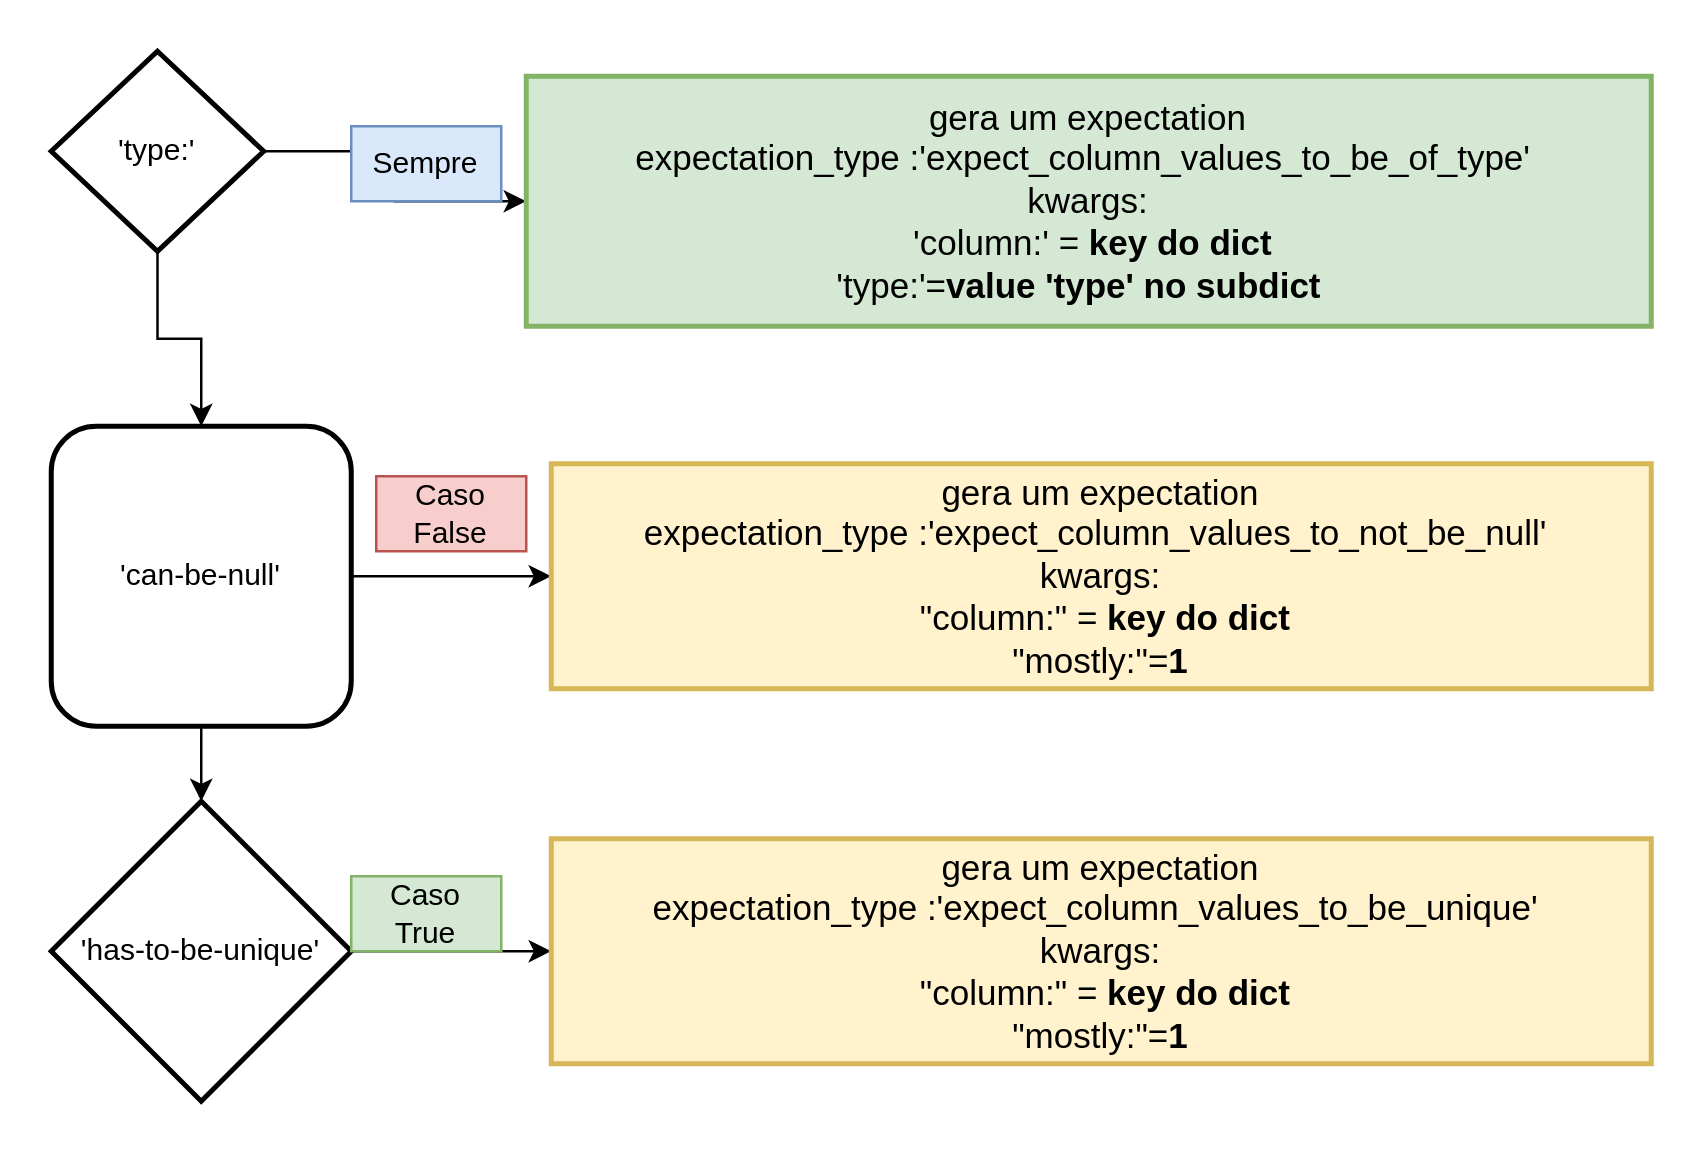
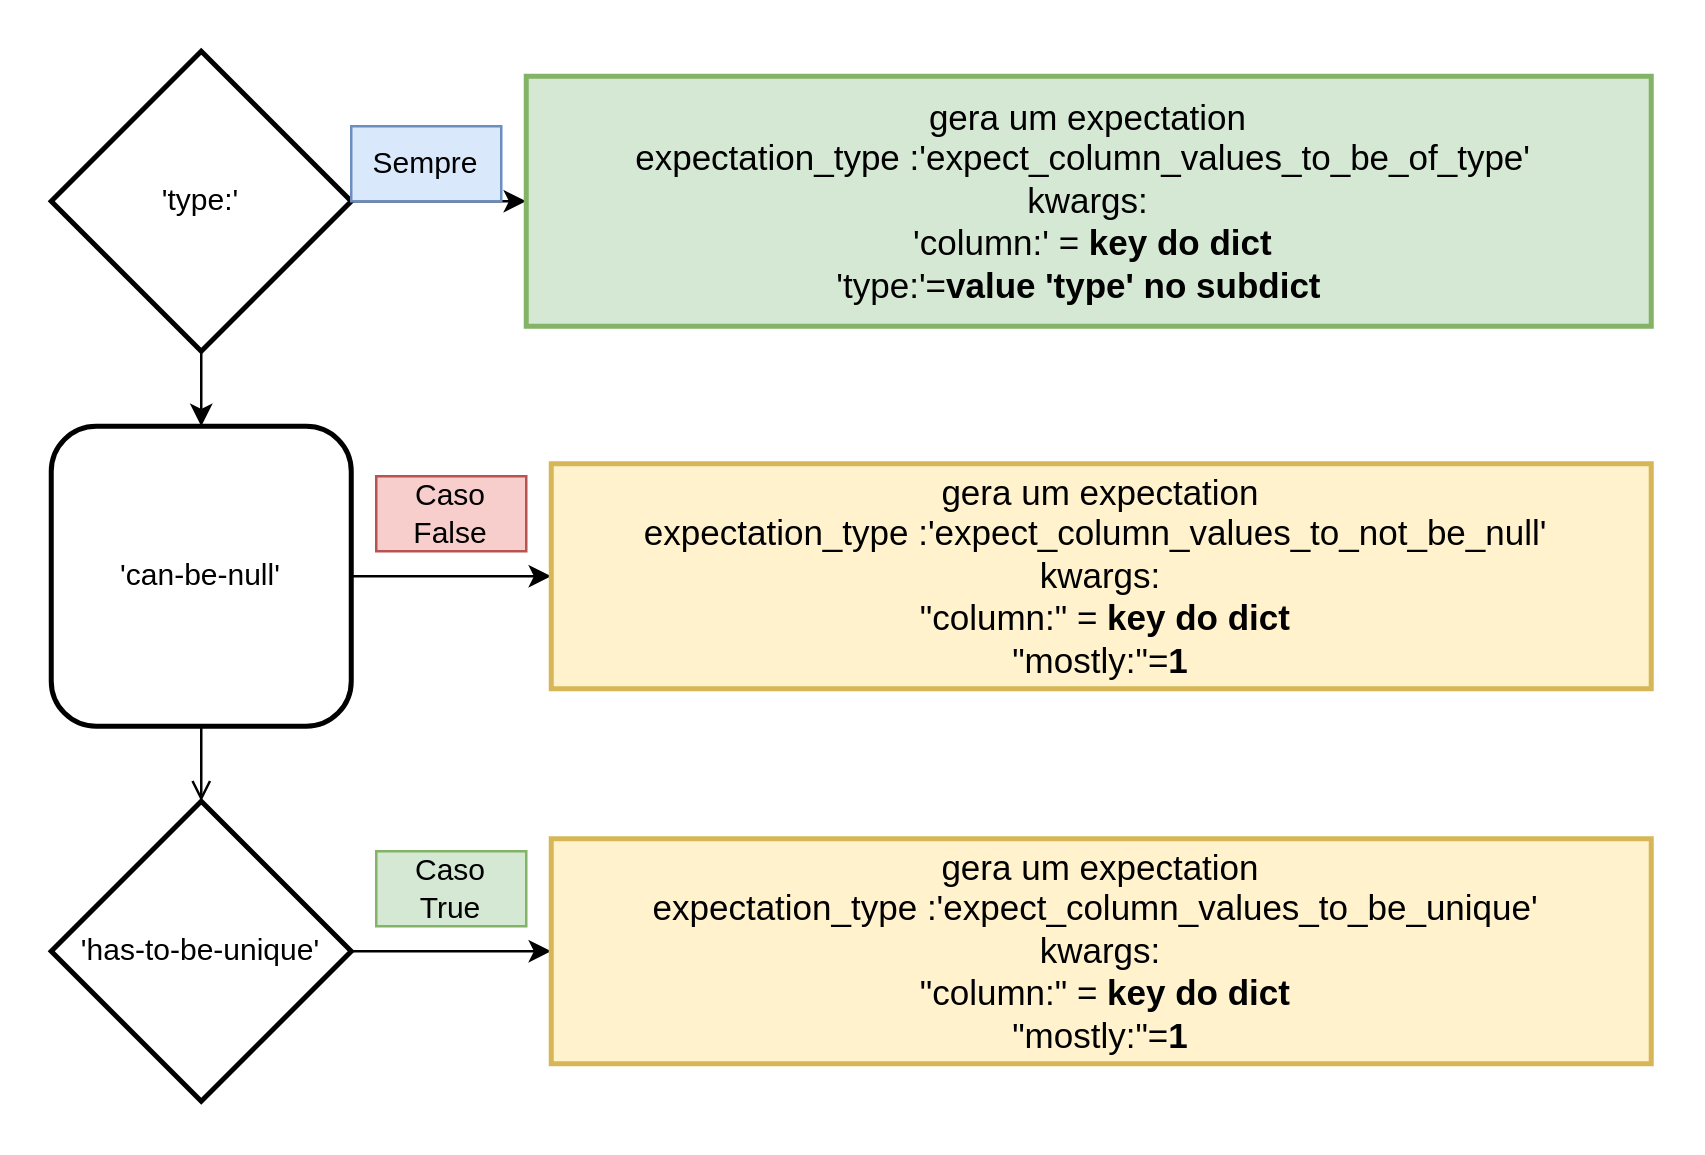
node "'type:'": size 213x200 -> 300x300
edge "'can-be-null'" -> "'has-to-be-unique'": arrowhead classic -> open
node "Caso True": moved (426, 914) -> (451, 889)
